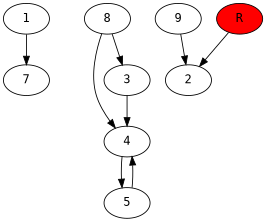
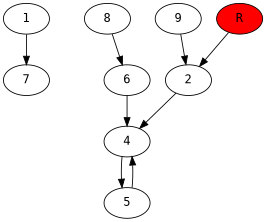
edge "8" -> "4": now "2" -> "4"
node "3": label "3" -> "6"
